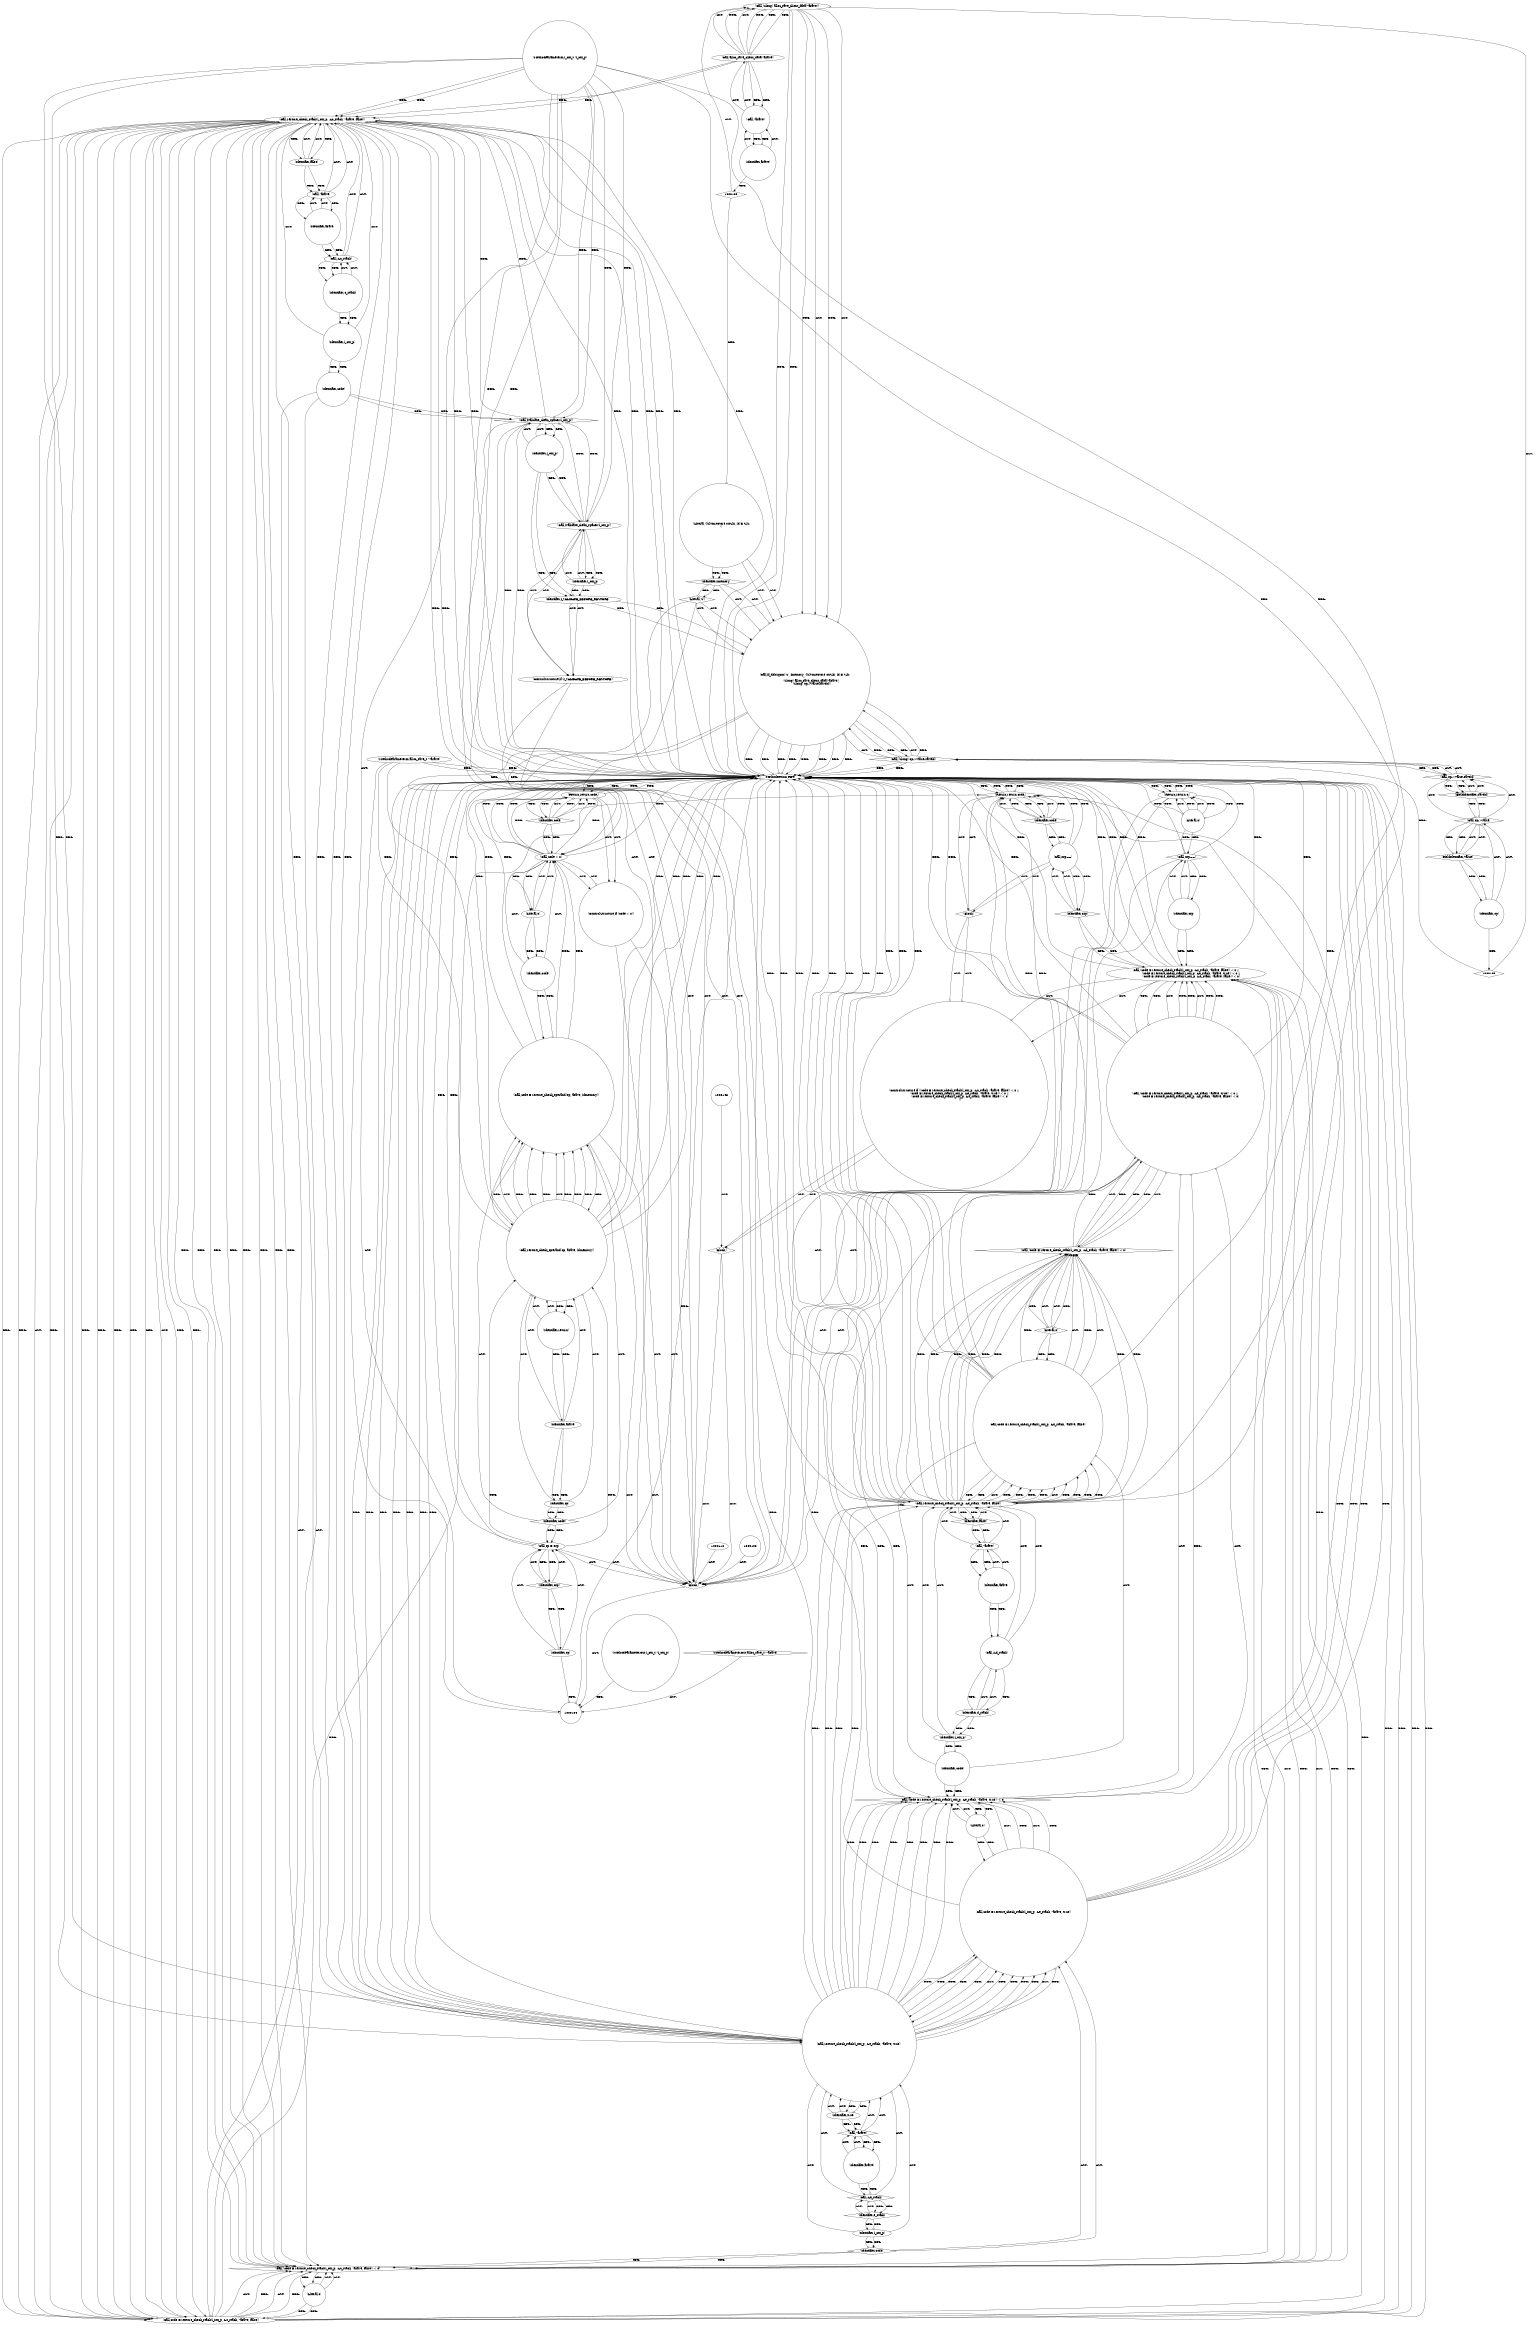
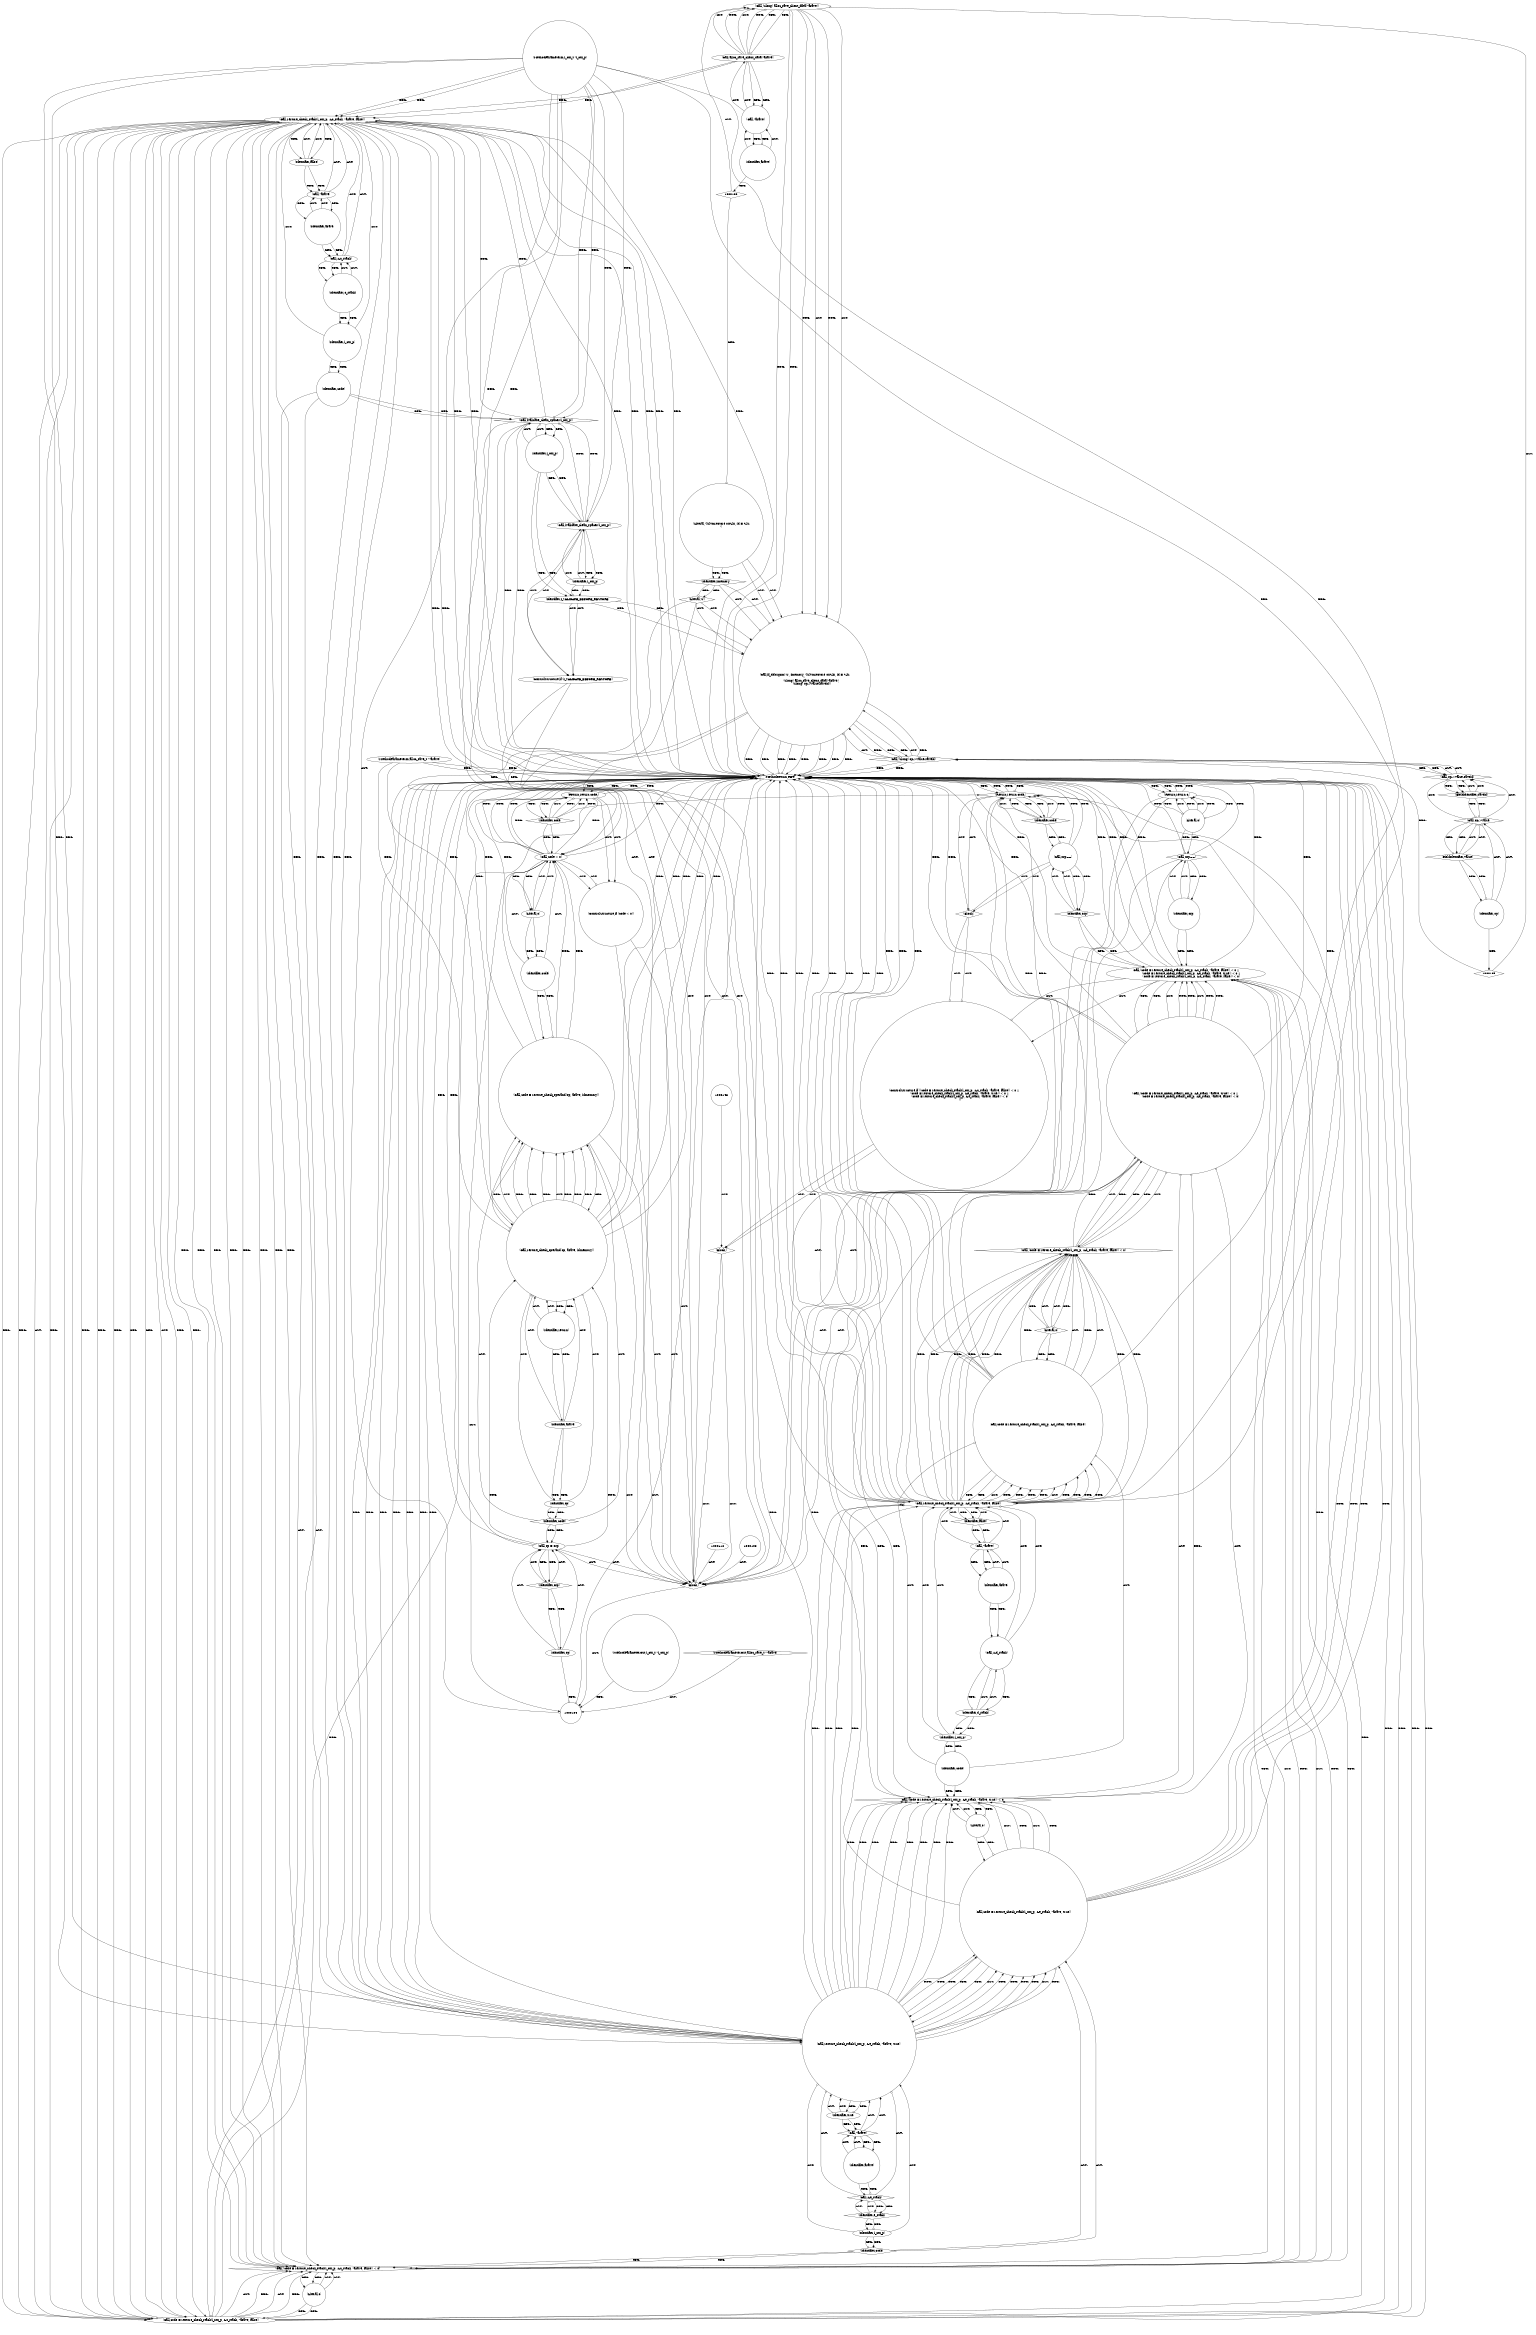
edge "(MethodParameterIn,alloc_save_t **asave)" -> "1000104": now "(Call,code < 0)" -> "1000104"
edge "(MethodReturn,RET)" -> "1000104": label "DDG: " -> "AST: "
